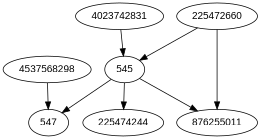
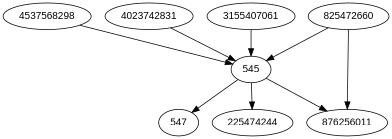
node "225472660": label "225472660" -> "825472660"
node "3155407061": added
edge "4537568298" -> "547": now "4537568298" -> "545"
node "876255011": label "876255011" -> "876256011"
